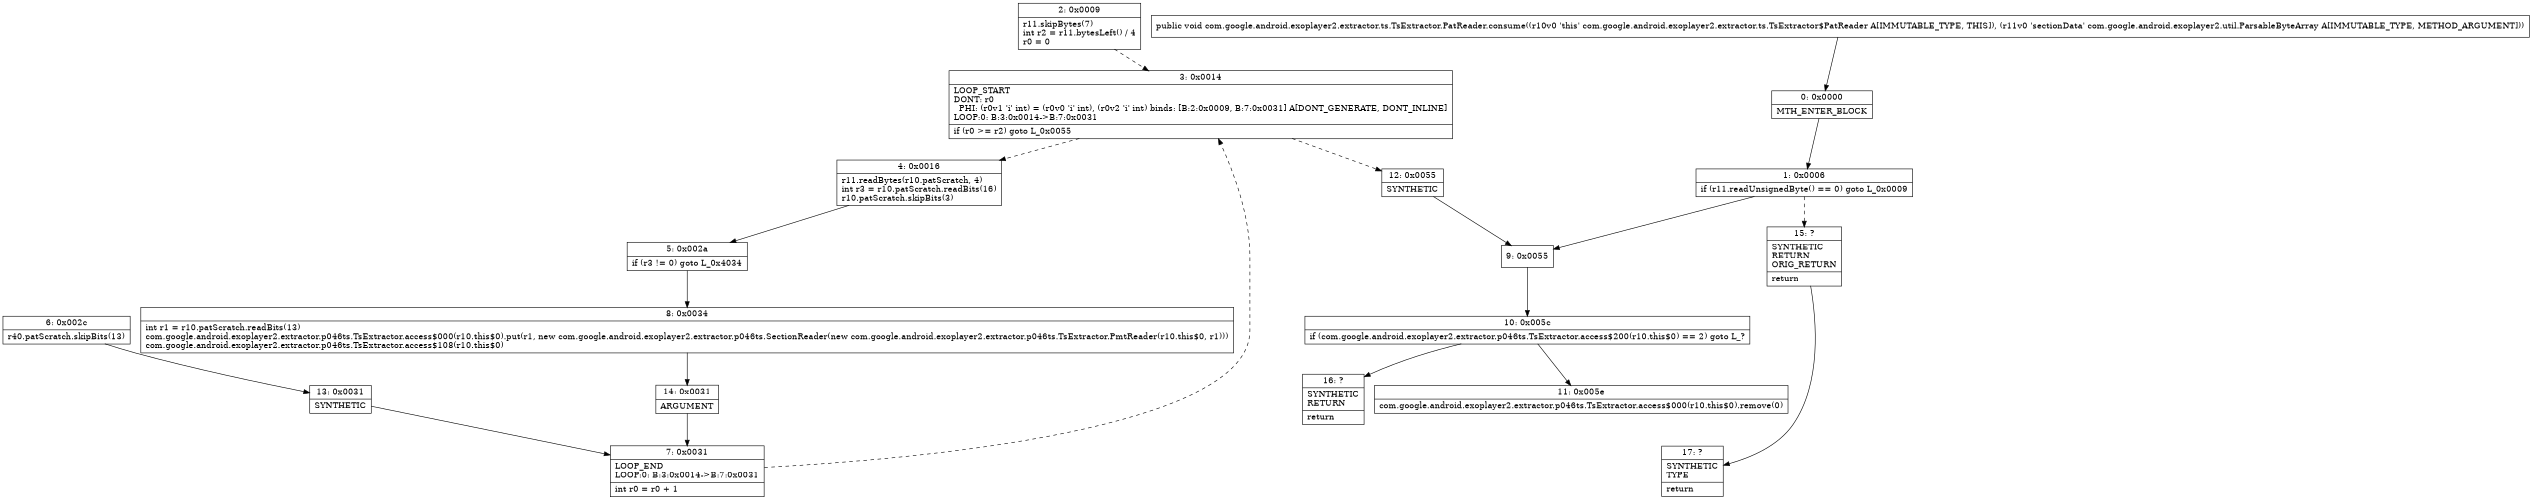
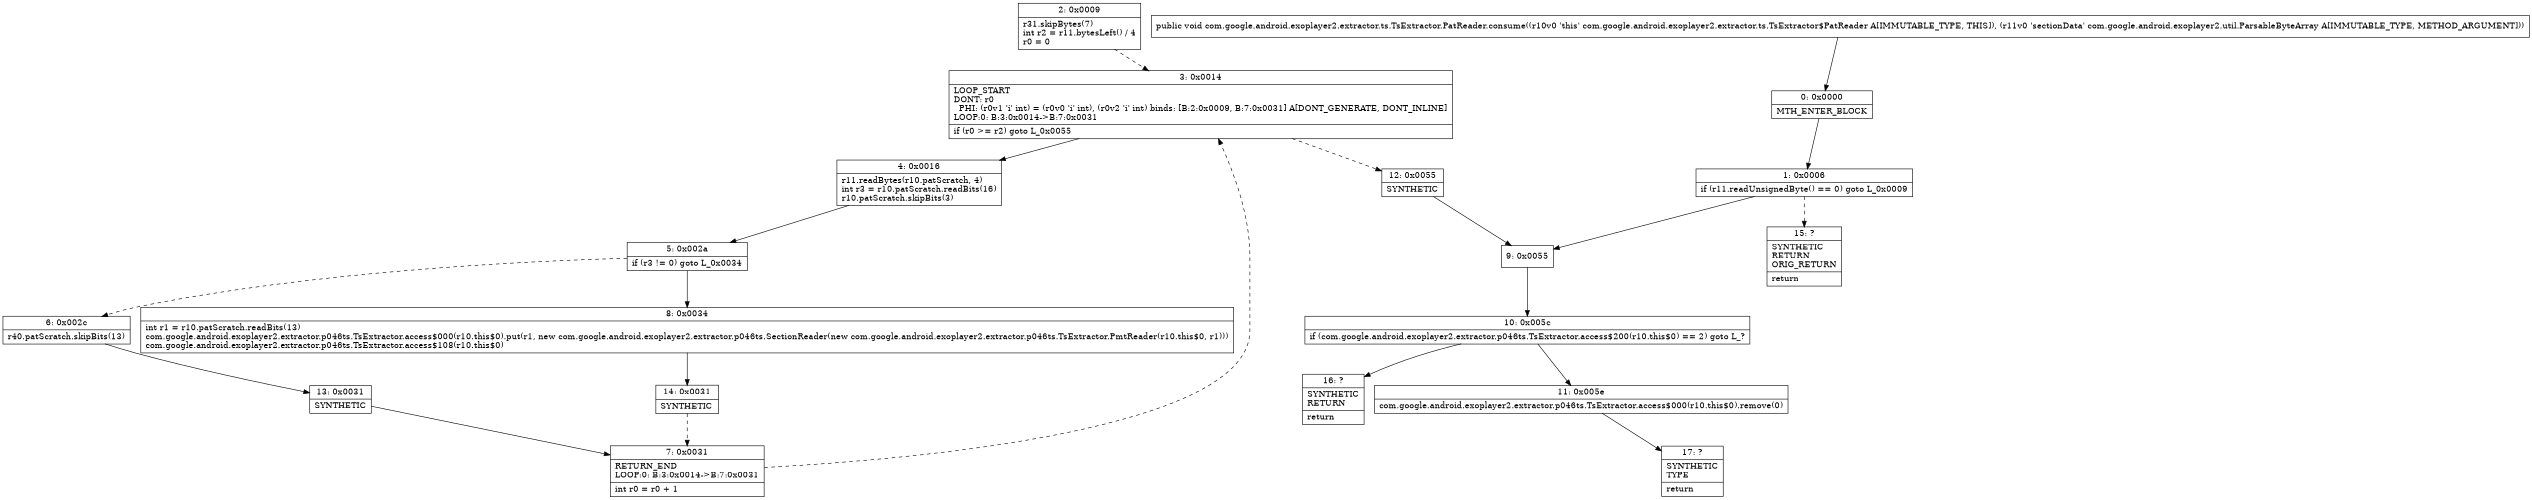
node "2: 0x0009": text "r11.skipBytes(7)" -> "r31.skipBytes(7)"
edge "3: 0x0014" -> "4: 0x0016": style dashed -> solid
node "5: 0x002a": text "if (r3 != 0) goto L_0x4034" -> "if (r3 != 0) goto L_0x0034"
edge "5: 0x002a" -> "6: 0x002c": added
edge "15: ?" -> "17: ?": now "11: 0x005e" -> "17: ?"
node "14: 0x0031": text "ARGUMENT" -> "SYNTHETIC"
edge "14: 0x0031" -> "7: 0x0031": style solid -> dashed
node "7: 0x0031": text "LOOP_END" -> "RETURN_END"
